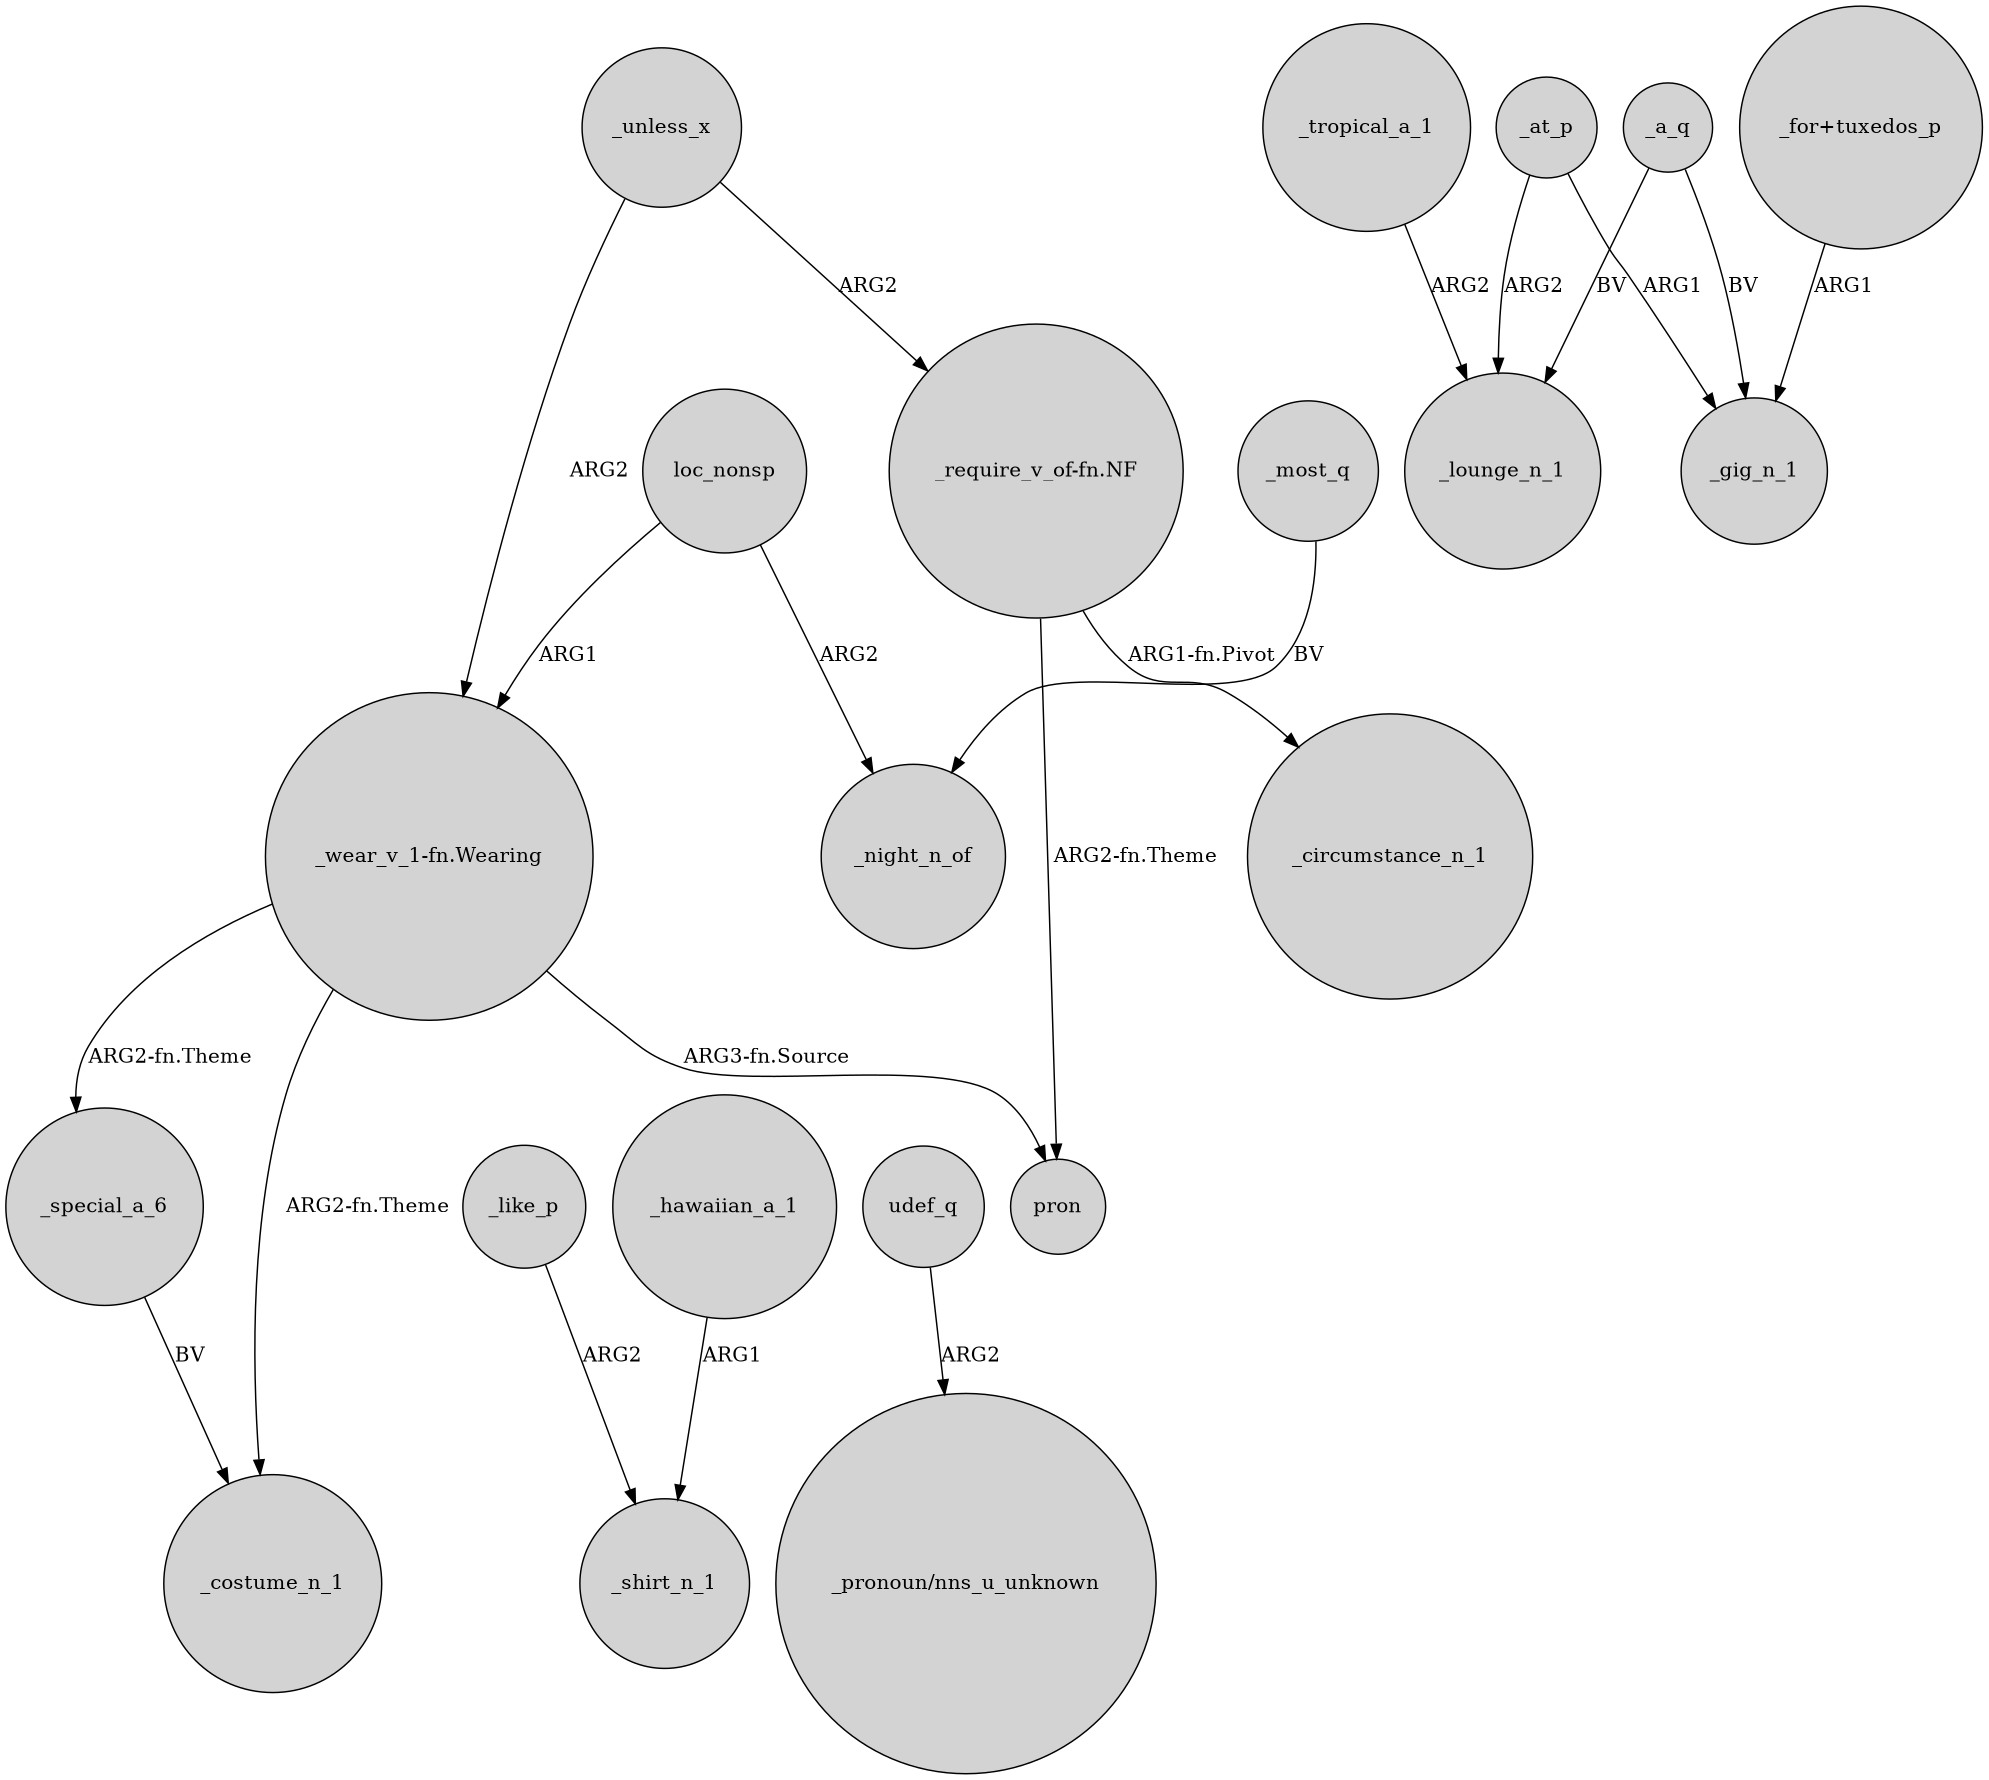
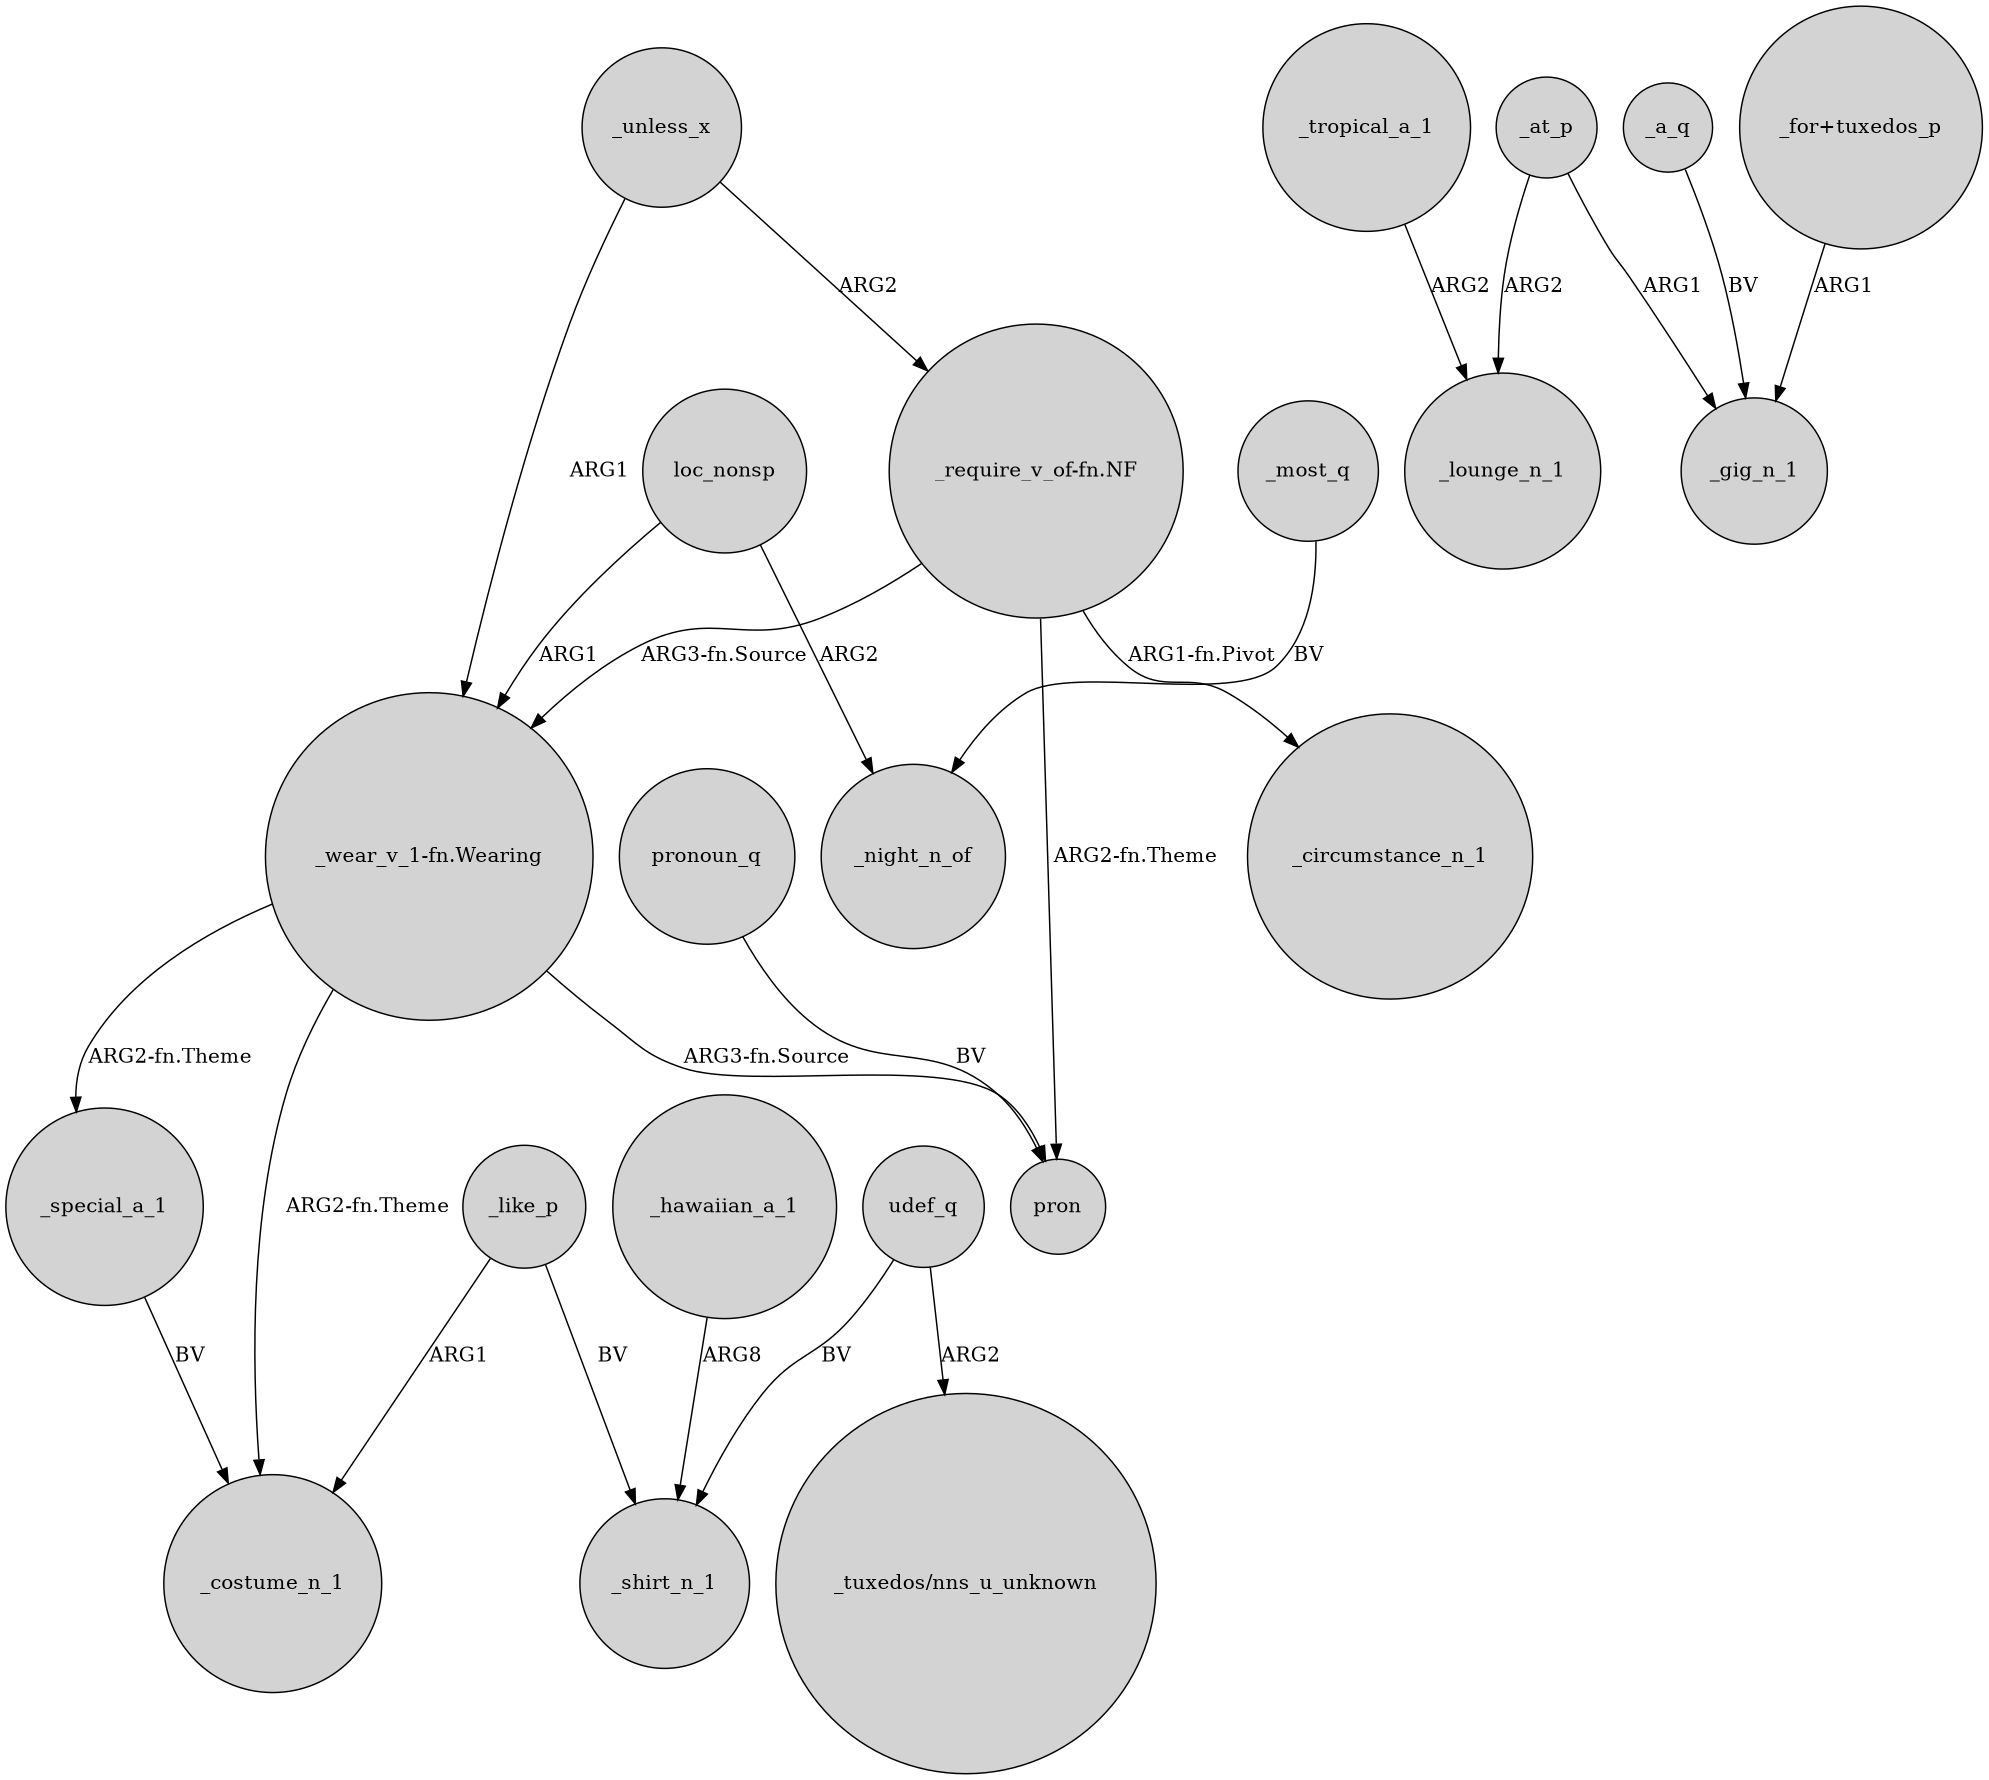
edge "_a_q" -> "_lounge_n_1": removed, label "BV"
edge "_unless_x" -> "_wear_v_1-fn.Wearing": label "ARG2" -> "ARG1"
edge "_require_v_of-fn.NF" -> "_wear_v_1-fn.Wearing": added, label "ARG3-fn.Source"
node "pronoun_q": added
node "_special_a_6": label "_special_a_6" -> "_special_a_1"
edge "_like_p" -> "_shirt_n_1": label "ARG2" -> "BV"
edge "_hawaiian_a_1" -> "_shirt_n_1": label "ARG1" -> "ARG8"
edge "udef_q" -> "_shirt_n_1": added, label "BV"
edge "_like_p" -> "_costume_n_1": added, label "ARG1"
node "_pronoun/nns_u_unknown": label "_pronoun/nns_u_unknown" -> "_tuxedos/nns_u_unknown"
